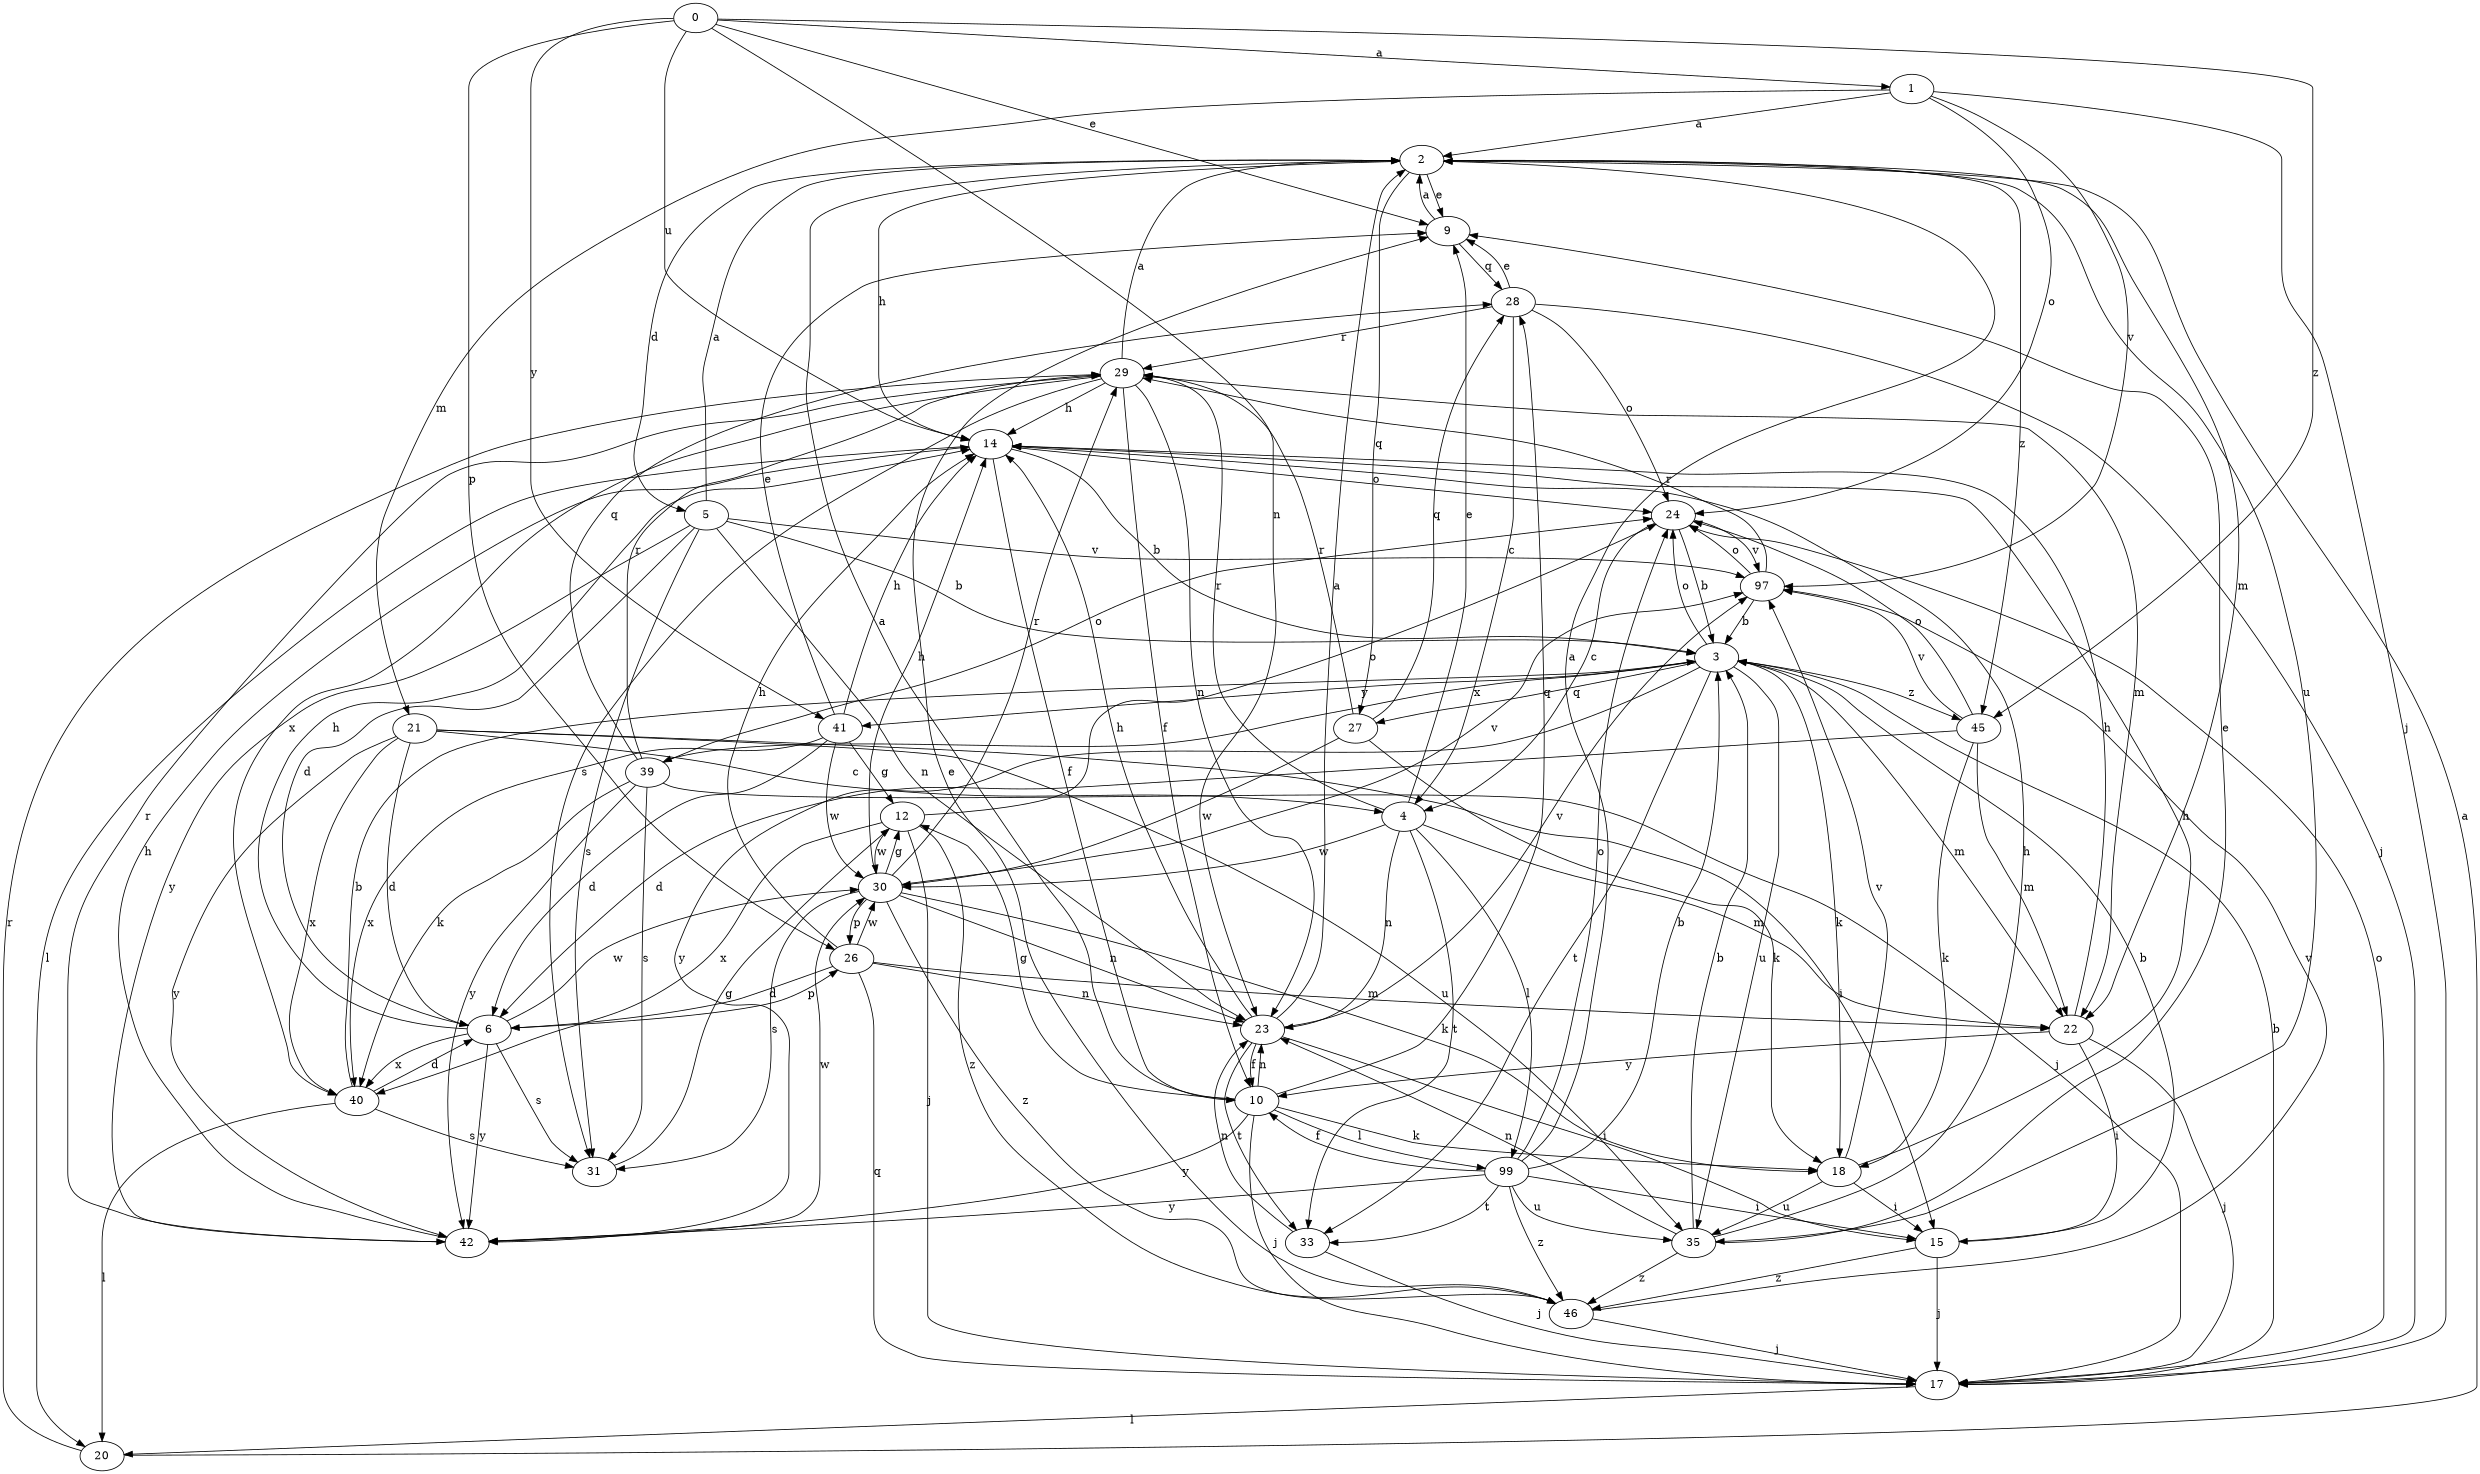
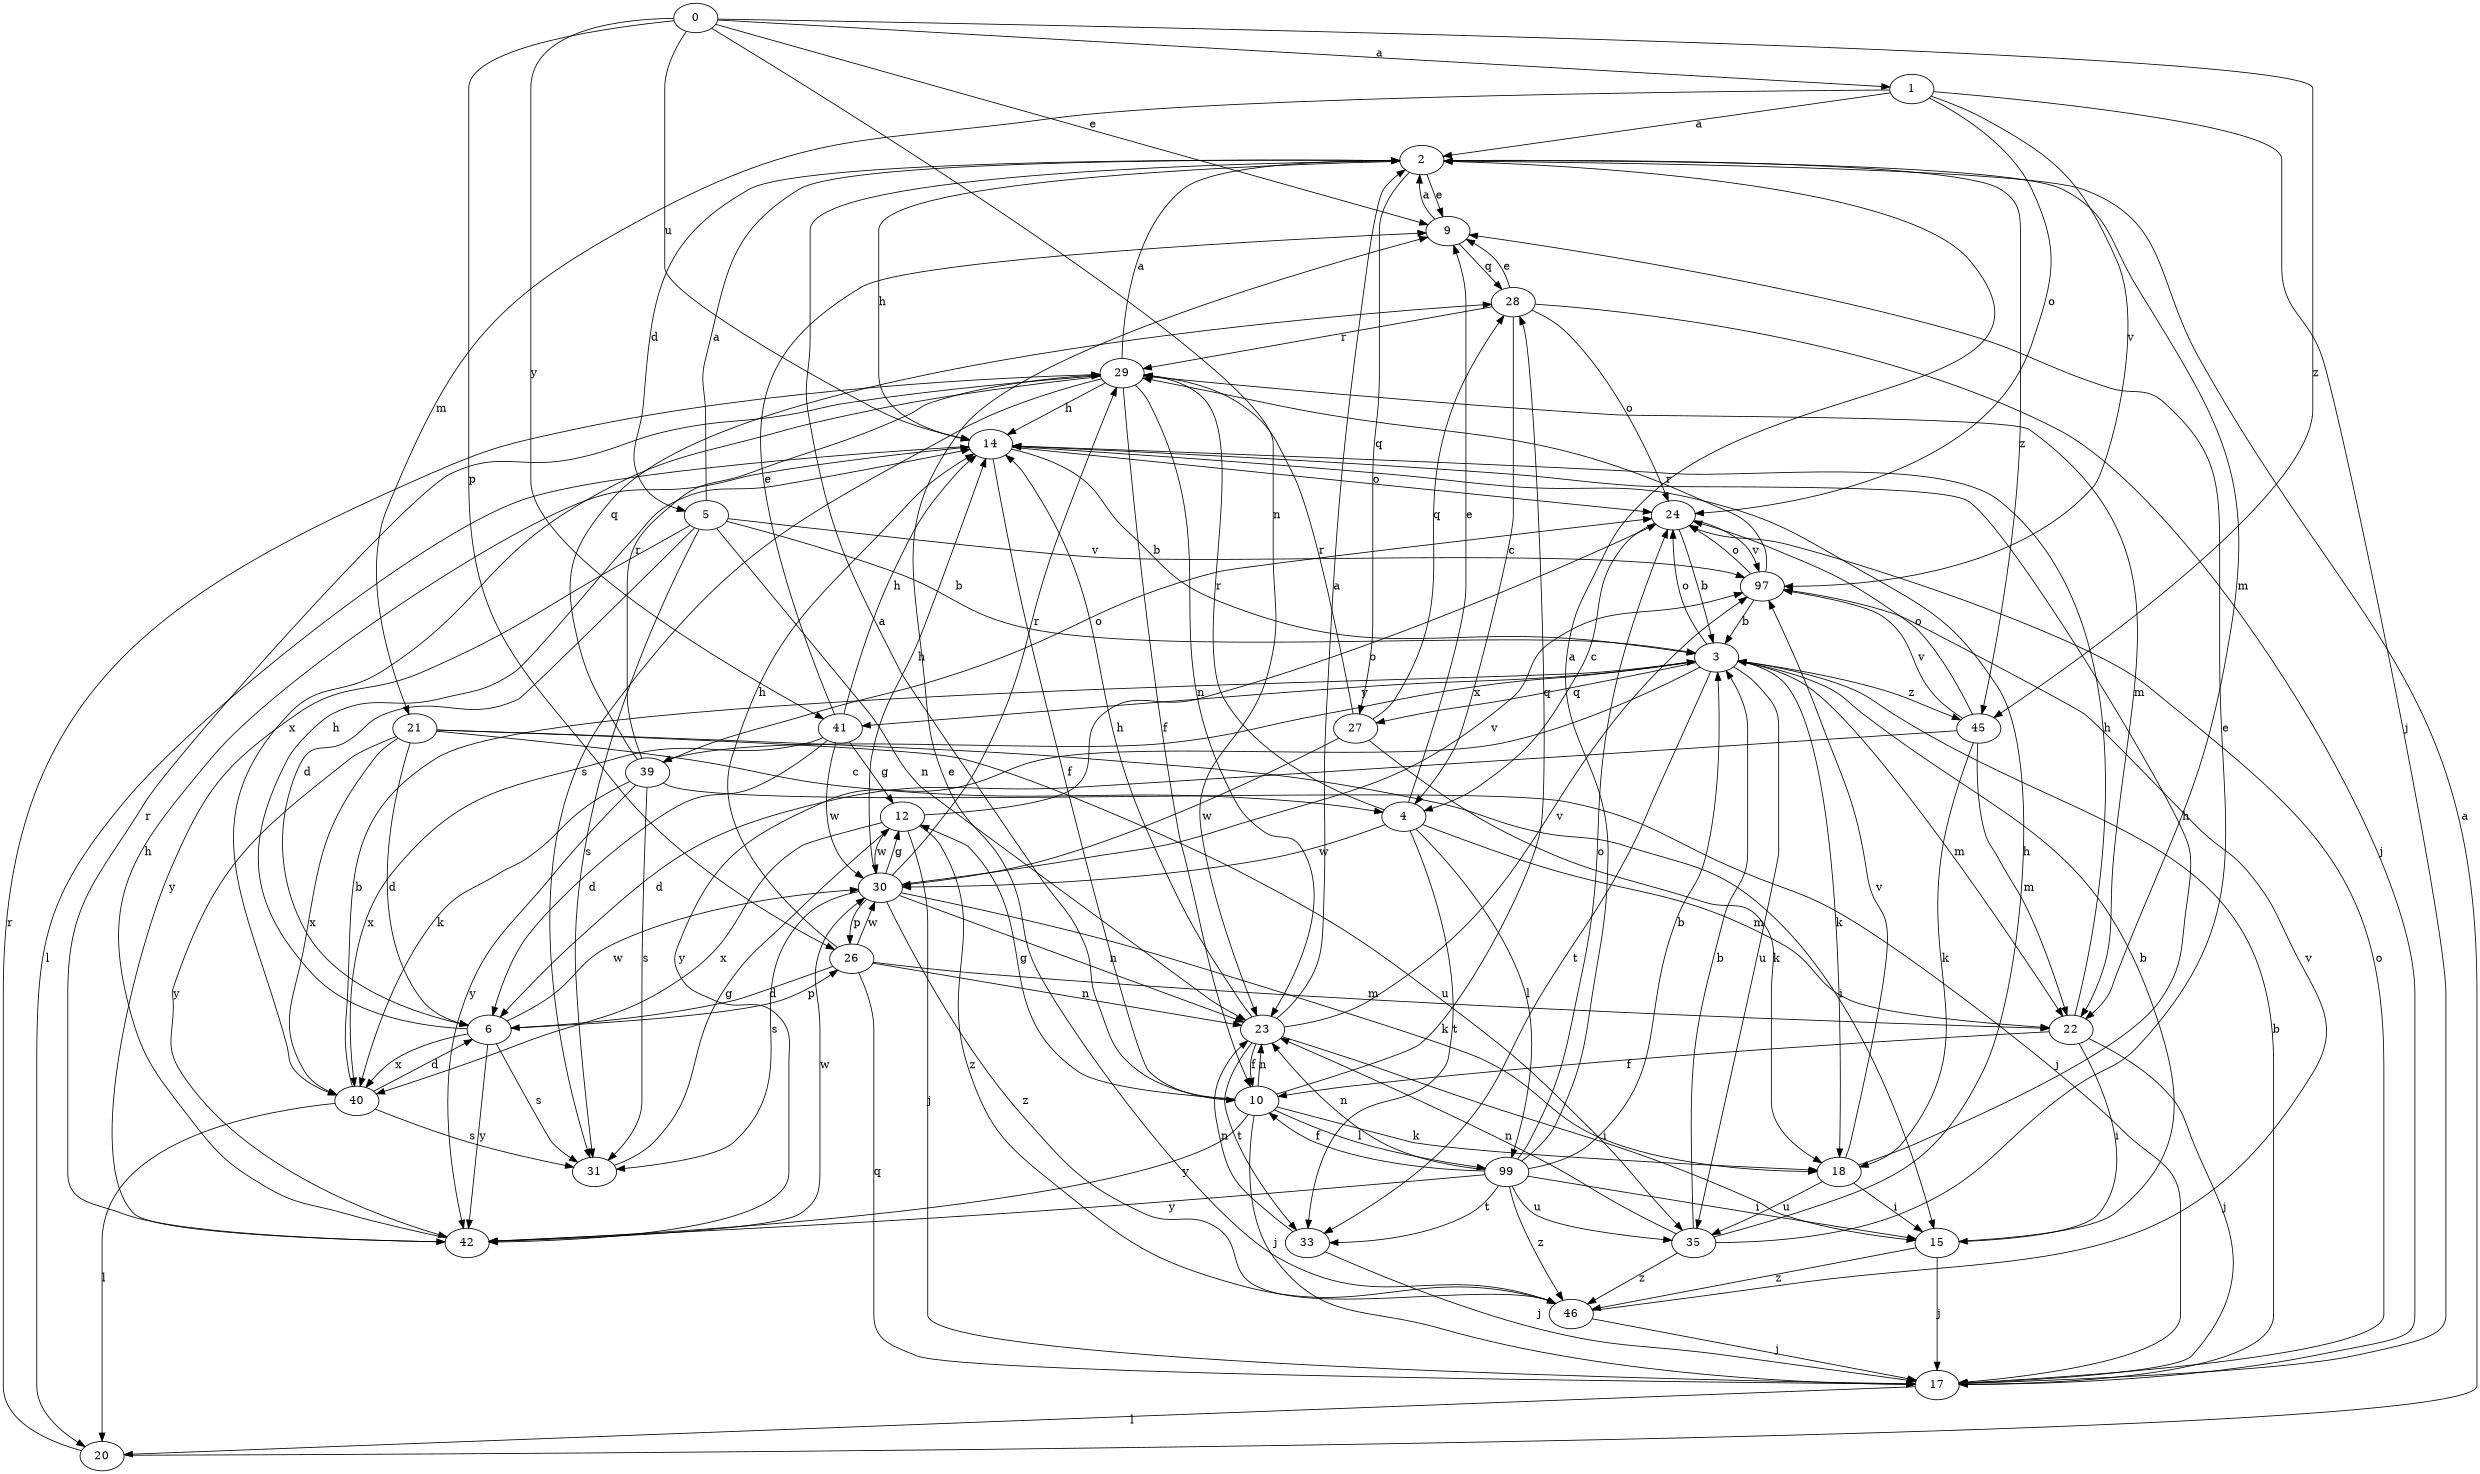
edge "2" -> "35": removed, label "u"
edge "4" -> "23": now "99" -> "23"
edge "22" -> "10": label "y" -> "f"
